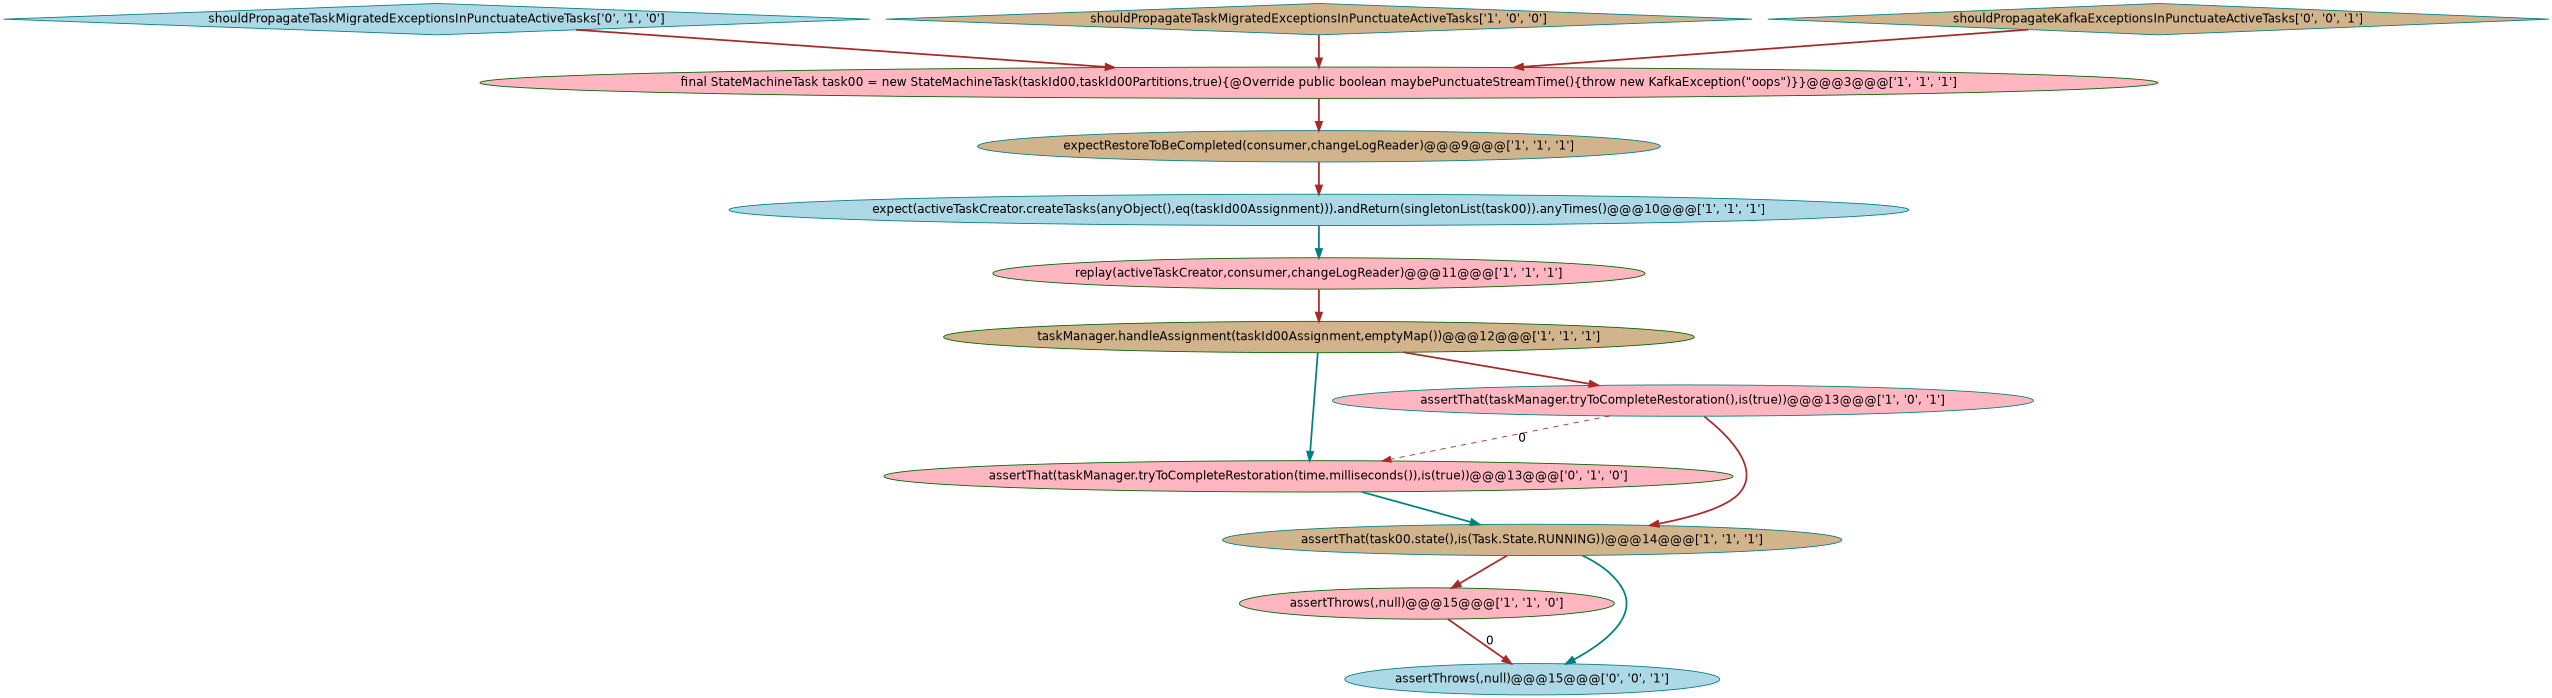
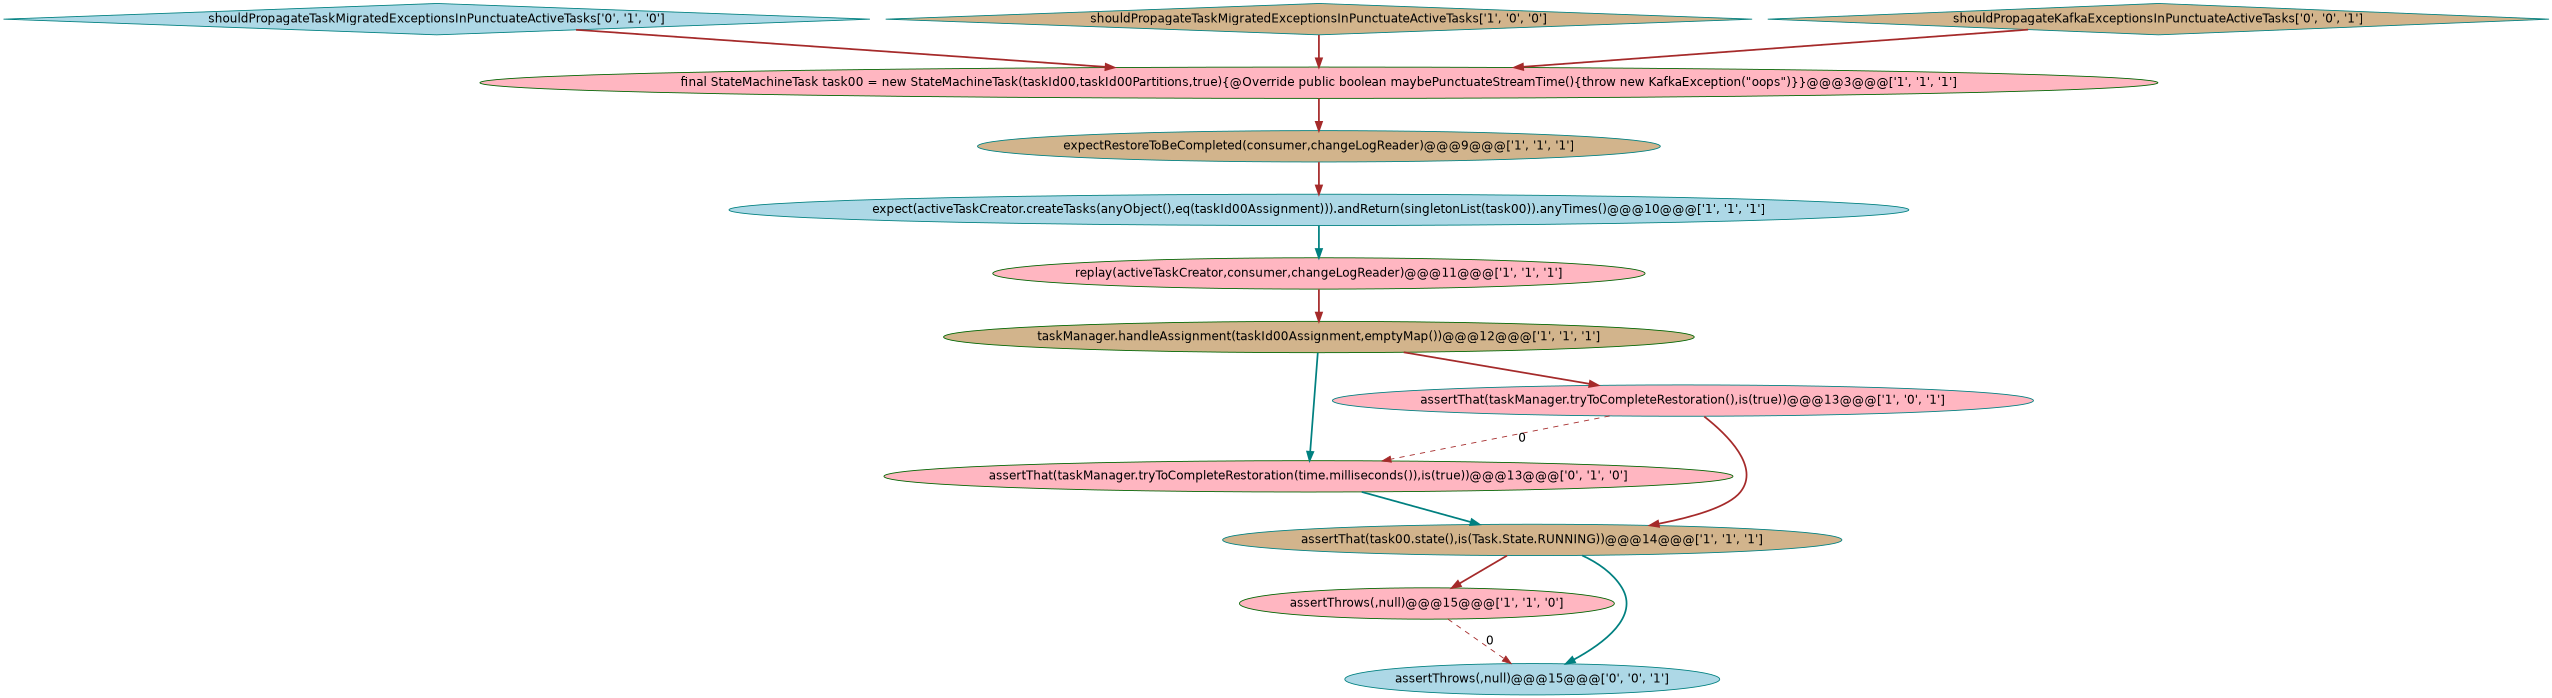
edge "assertThrows(,null)@@@15@@@['1', '1', '0']" -> "assertThrows(,null)@@@15@@@['0', '0', '1']": style bold -> dashed
